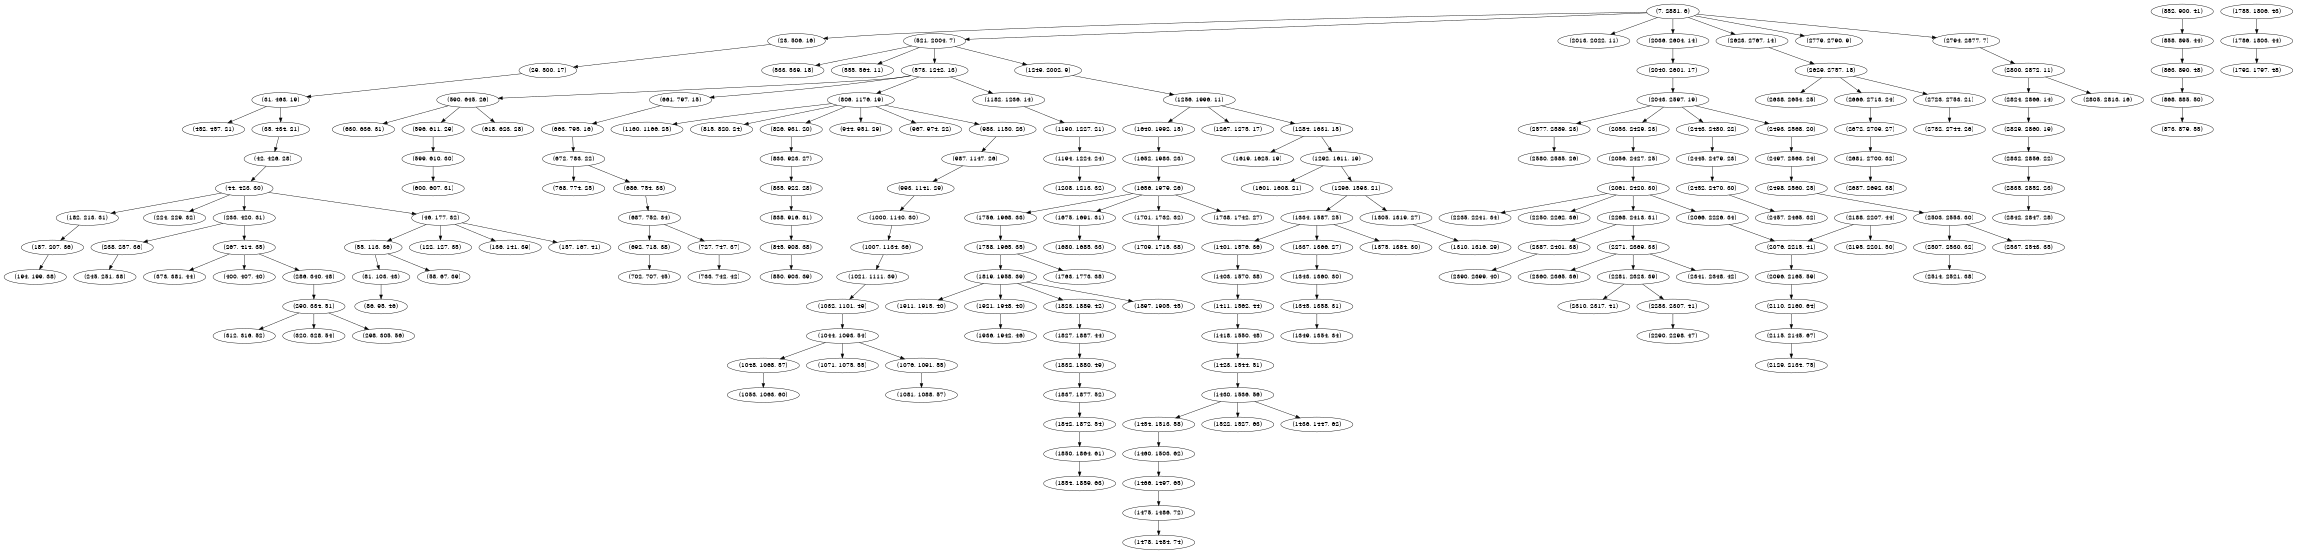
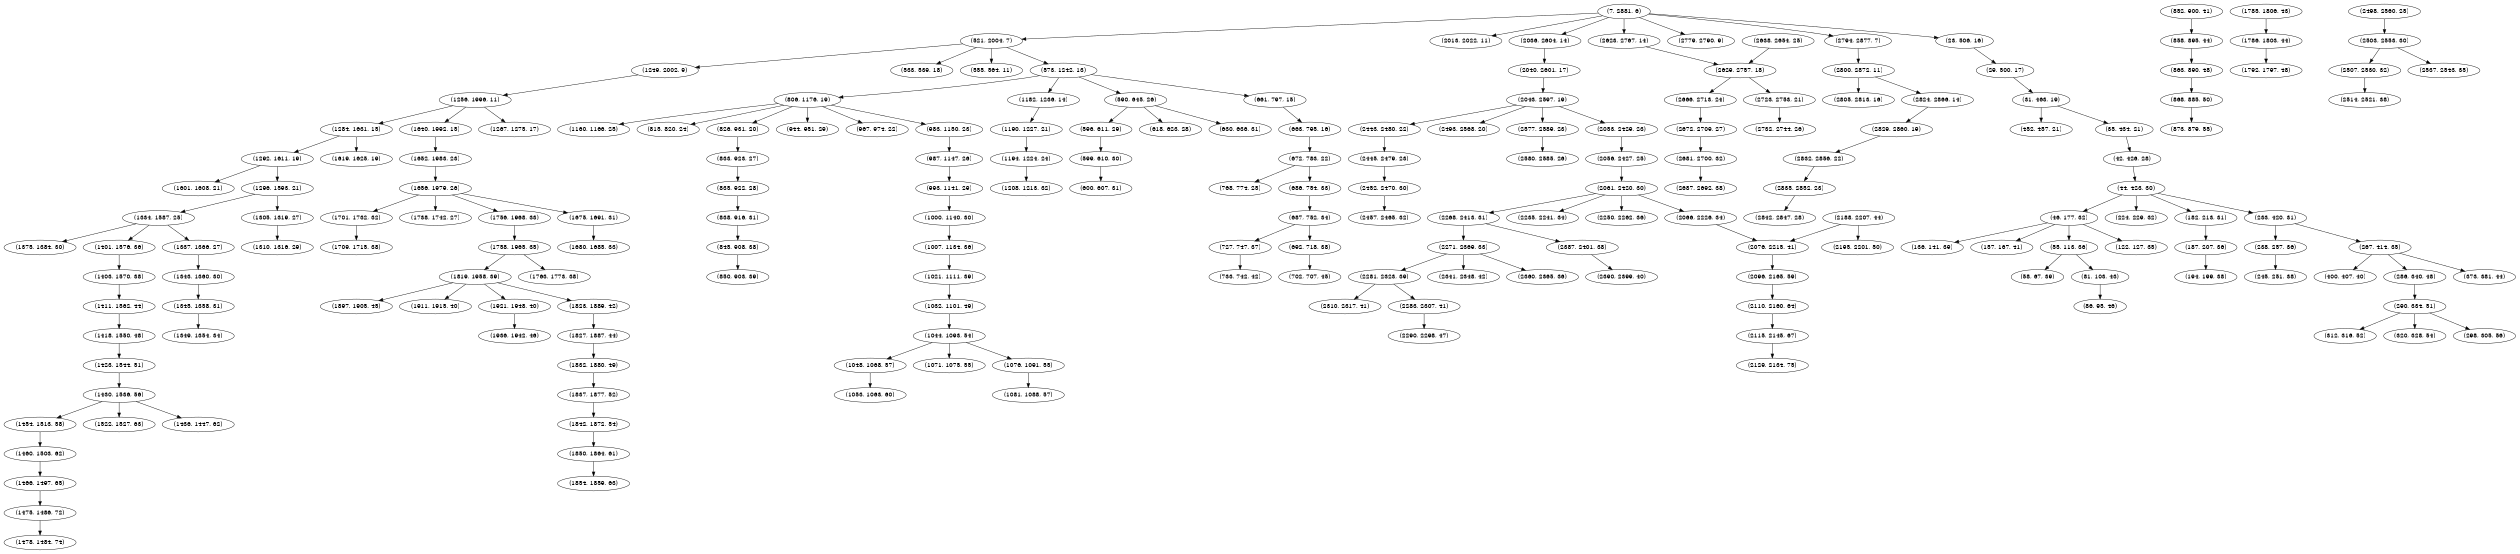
edge "(2629, 2757, 18)" -> "(2638, 2654, 25)": reversed
node "(2497, 2563, 24)": removed
